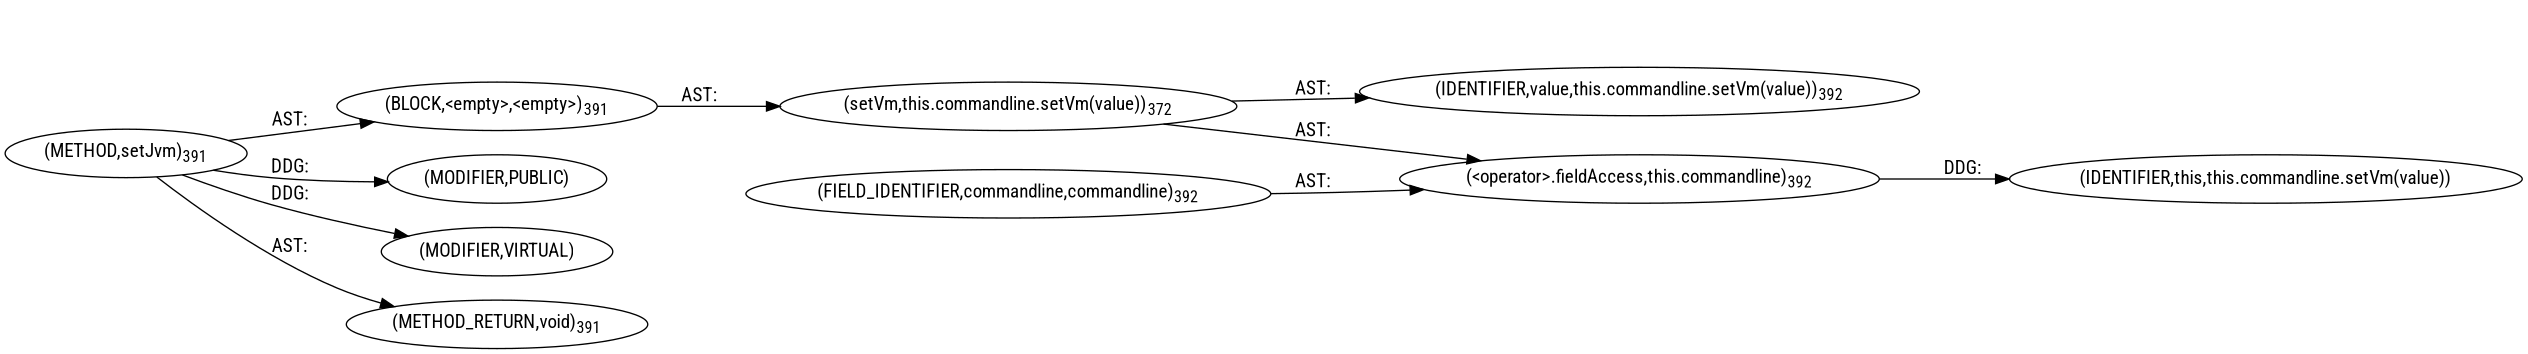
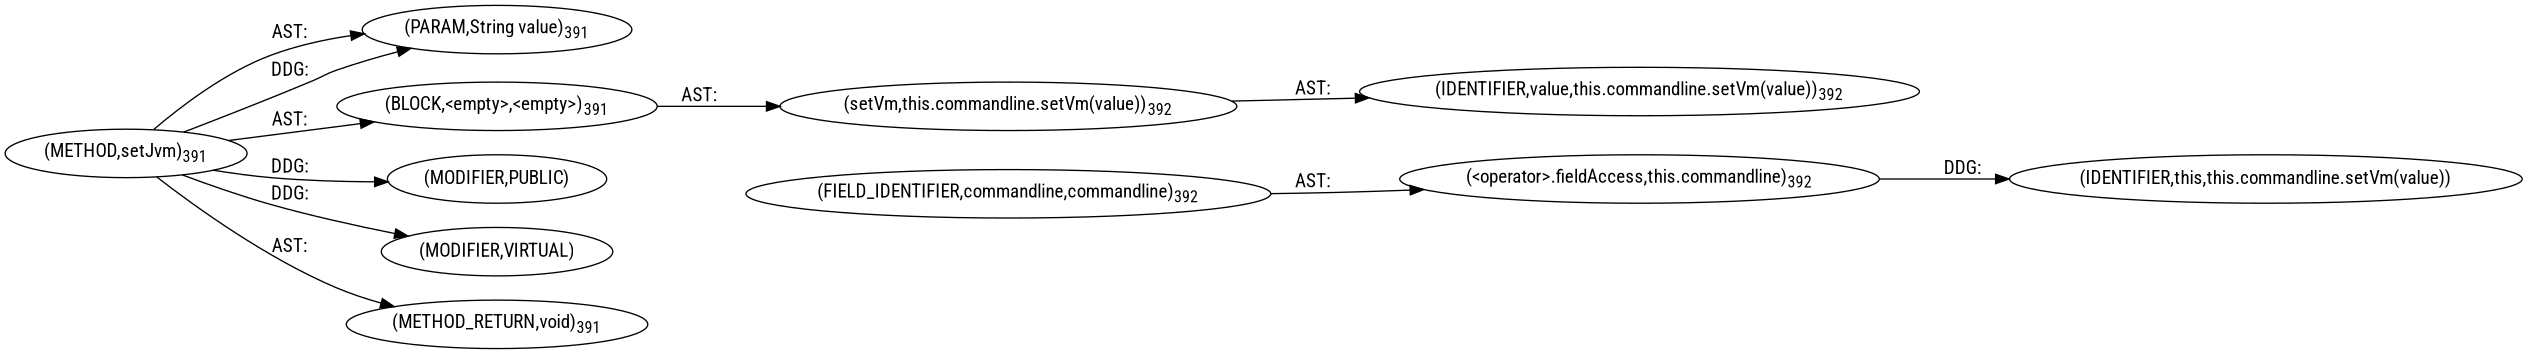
node "(PARAM,String value)": added
node "(setVm,this.commandline.setVm(value))": text "372" -> "392"
edge "(setVm,this.commandline.setVm(value))" -> "(<operator>.fieldAccess,this.commandline)": removed, label "AST:"
